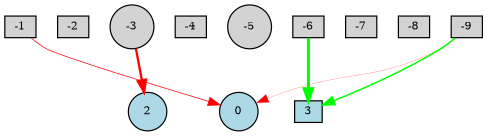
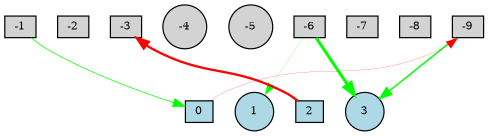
node "-3": shape circle -> box
node "-4": shape box -> circle
edge "-3" -> "2": reversed
edge "-1" -> "0": color red -> green
edge "-9" -> "0": reversed
node "2": shape circle -> box
node "0": shape circle -> box
node "1": added
node "3": shape box -> circle
